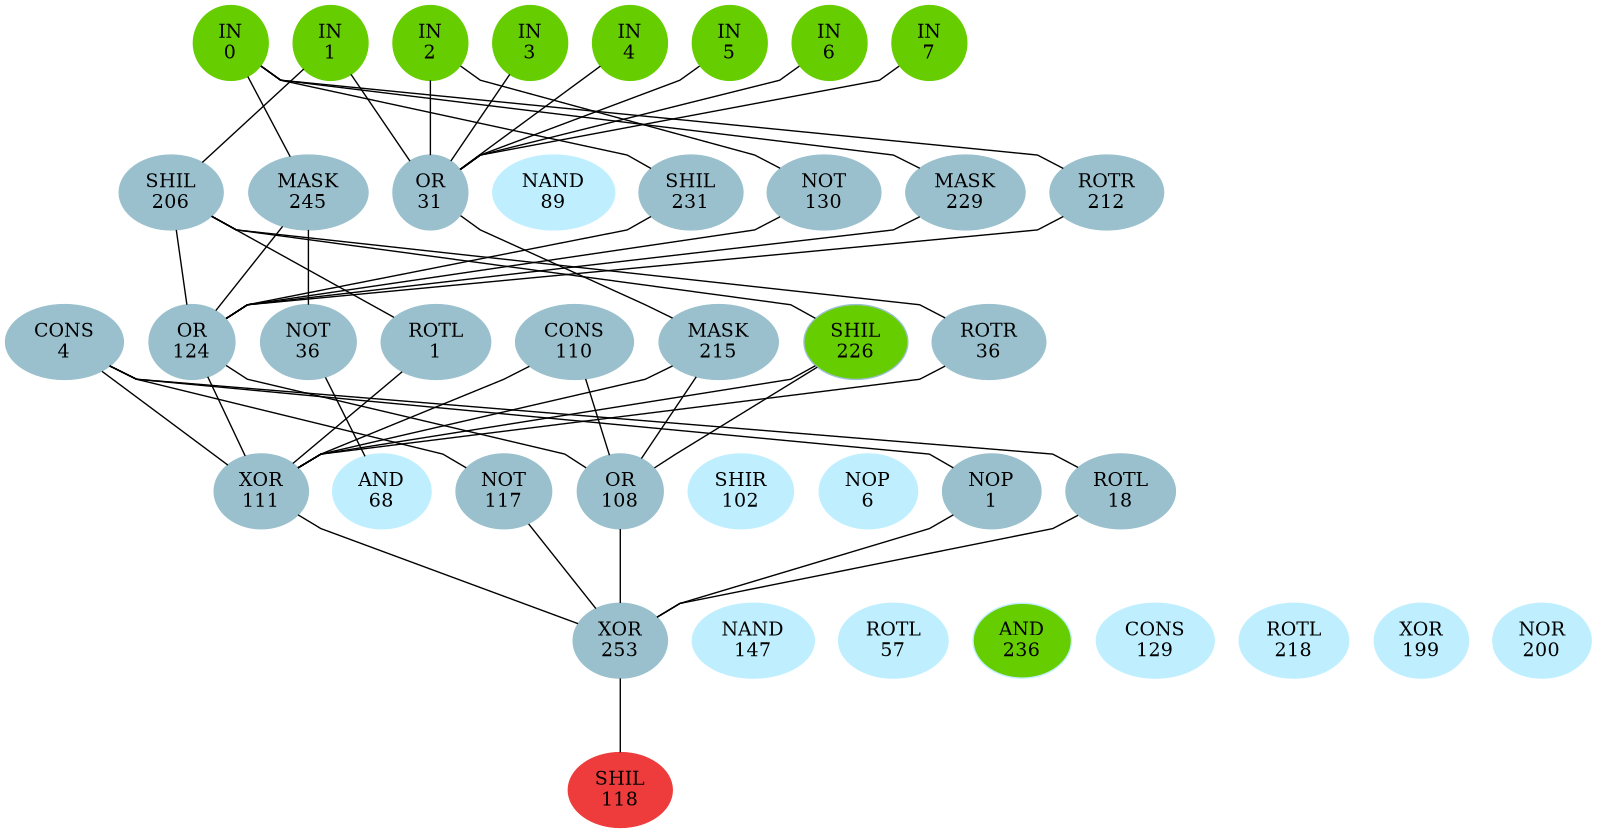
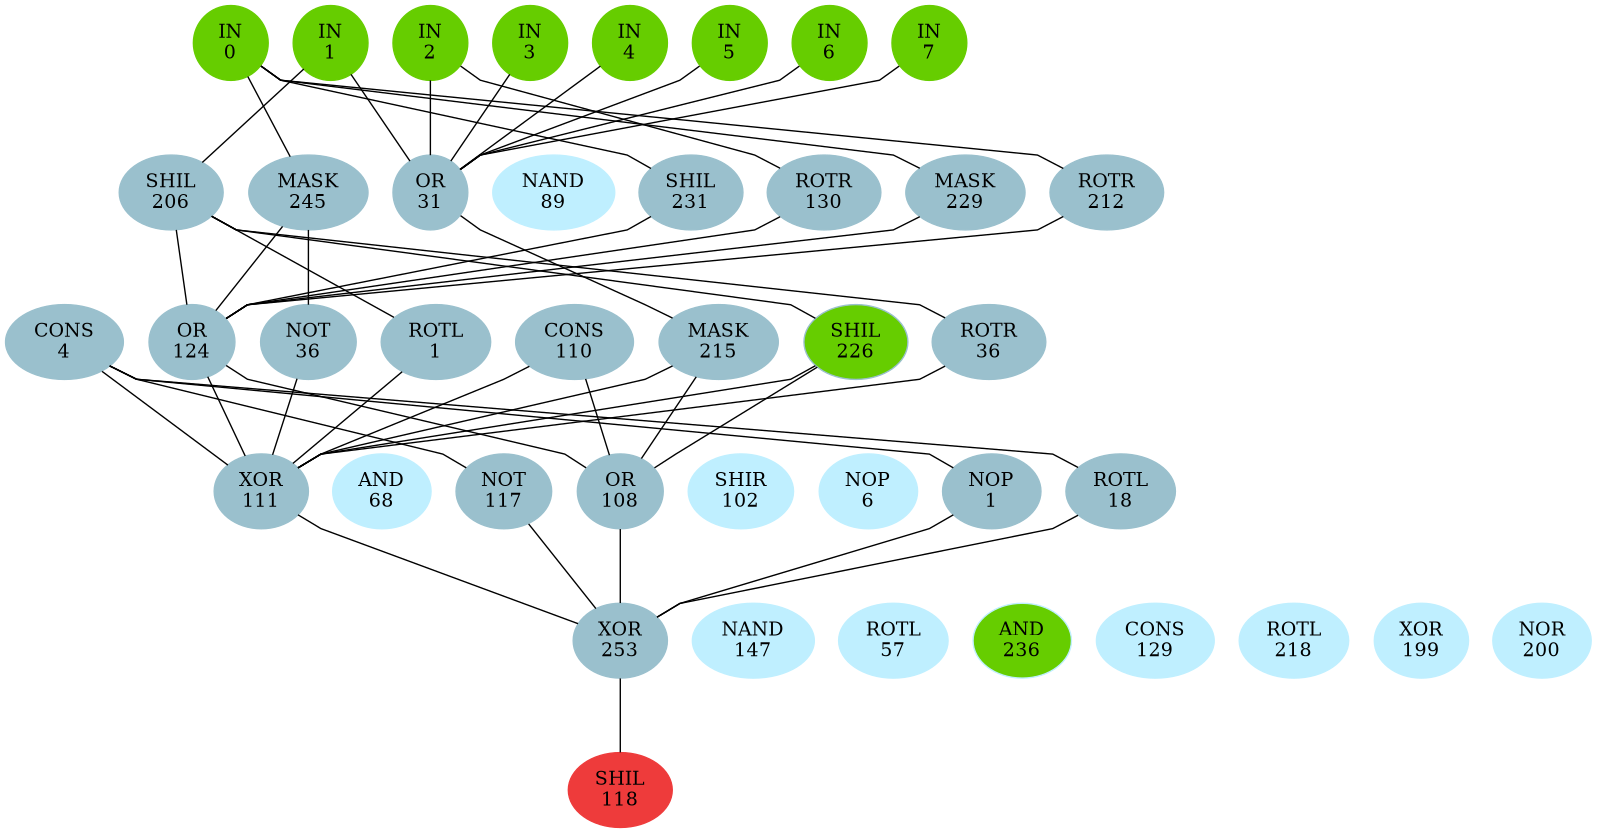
node "NOT 130": label "NOT 130" -> "ROTR 130"
edge "NOT 36" -- "AND 68": now "NOT 36" -- "XOR 111"
